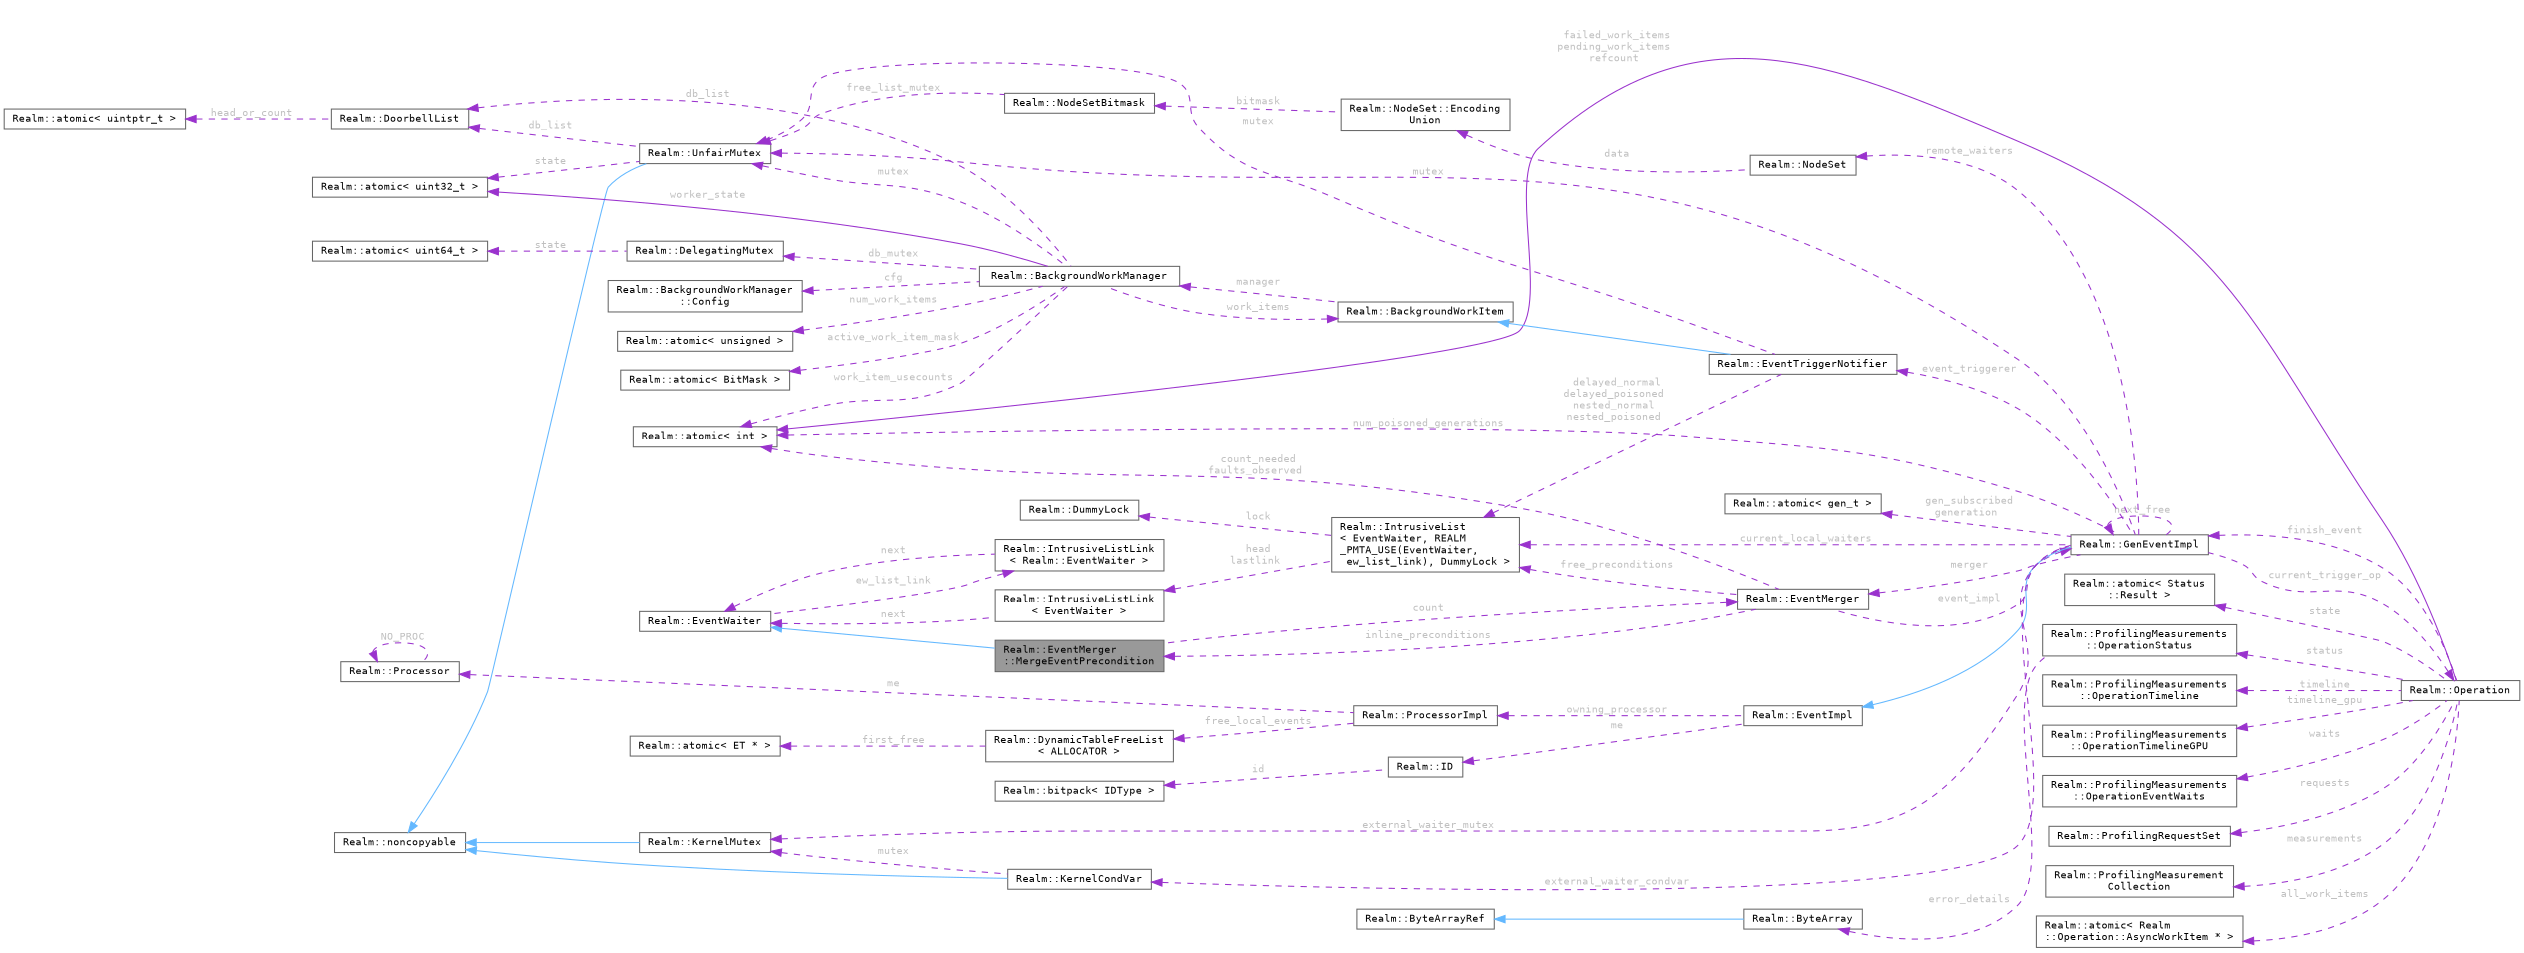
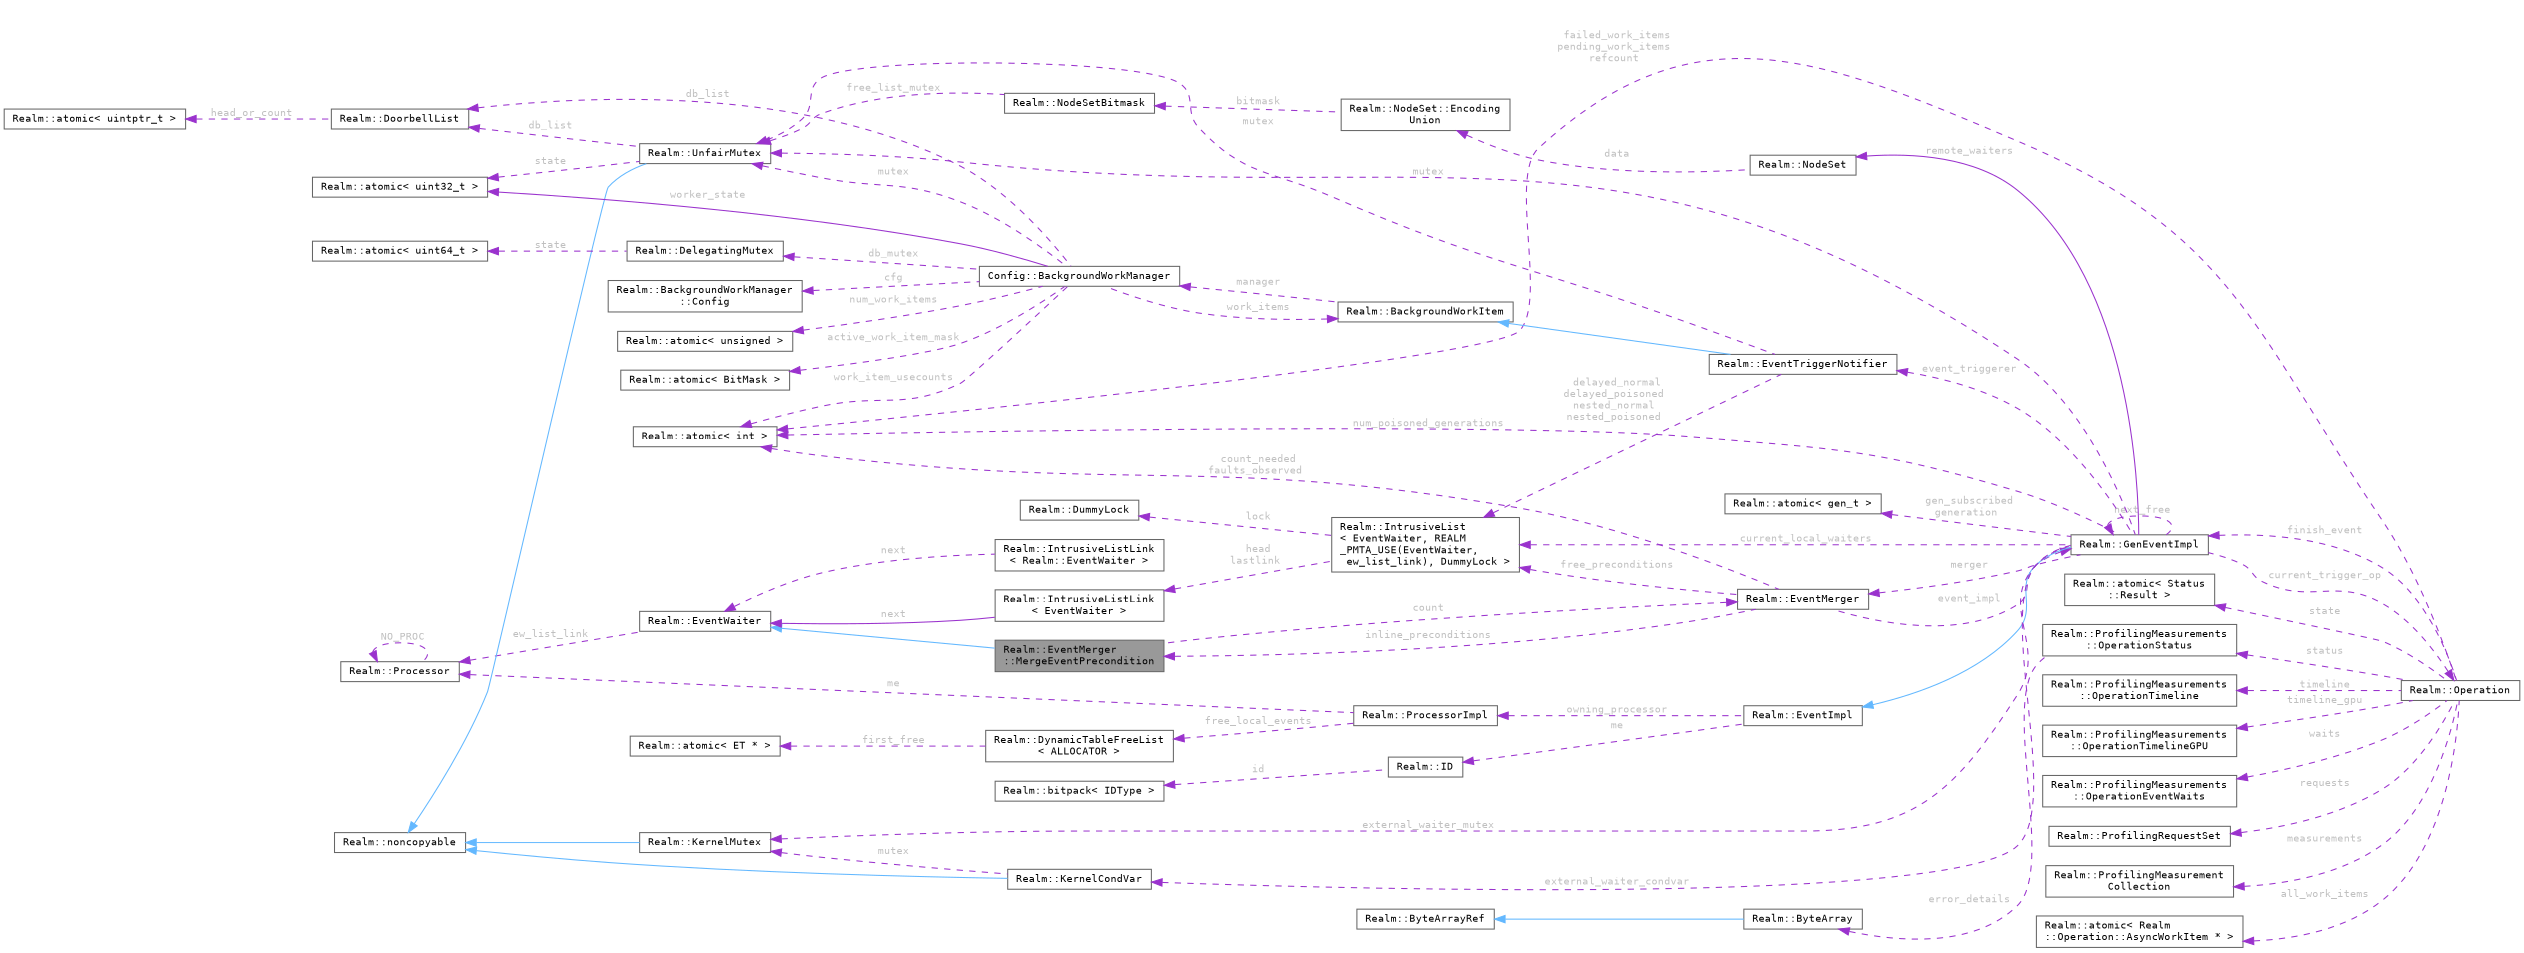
edge "Realm::Operation" -> "Realm::atomic< int >": style solid -> dashed
node "Realm::BackgroundWorkManager": label "Realm::BackgroundWorkManager" -> "Config::BackgroundWorkManager"
edge "Realm::GenEventImpl" -> "Realm::NodeSet": style dashed -> solid
edge "Realm::EventWaiter" -> "Realm::IntrusiveListLink < Realm::EventWaiter >": now "Realm::EventWaiter" -> "Realm::Processor"
edge "Realm::IntrusiveListLink < EventWaiter >" -> "Realm::EventWaiter": style dashed -> solid
